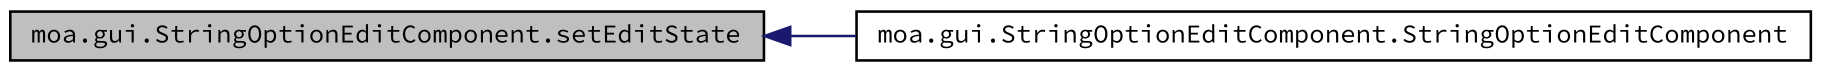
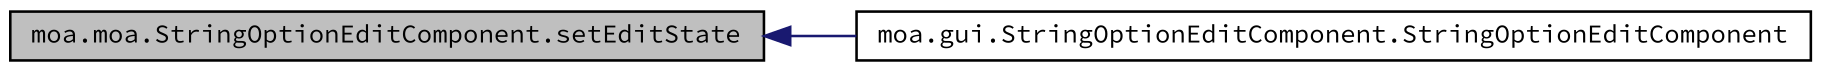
node "moa.gui.StringOptionEditComponent.setEditState": label "moa.gui.StringOptionEditComponent.setEditState" -> "moa.moa.StringOptionEditComponent.setEditState"
